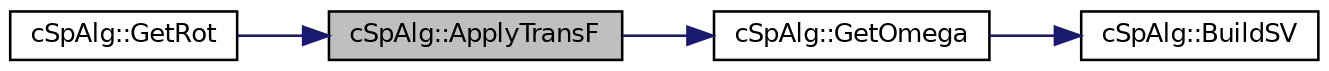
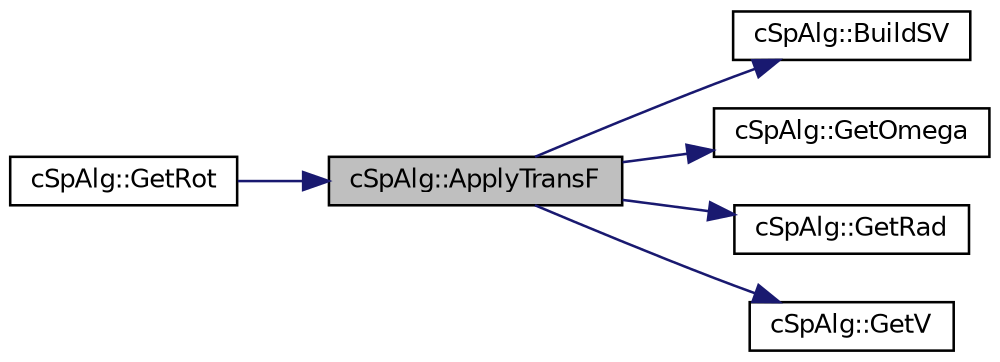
edge "cSpAlg::GetOmega" -> "cSpAlg::BuildSV": now "cSpAlg::ApplyTransF" -> "cSpAlg::BuildSV"
node "cSpAlg::GetRad": added
node "cSpAlg::GetV": added
